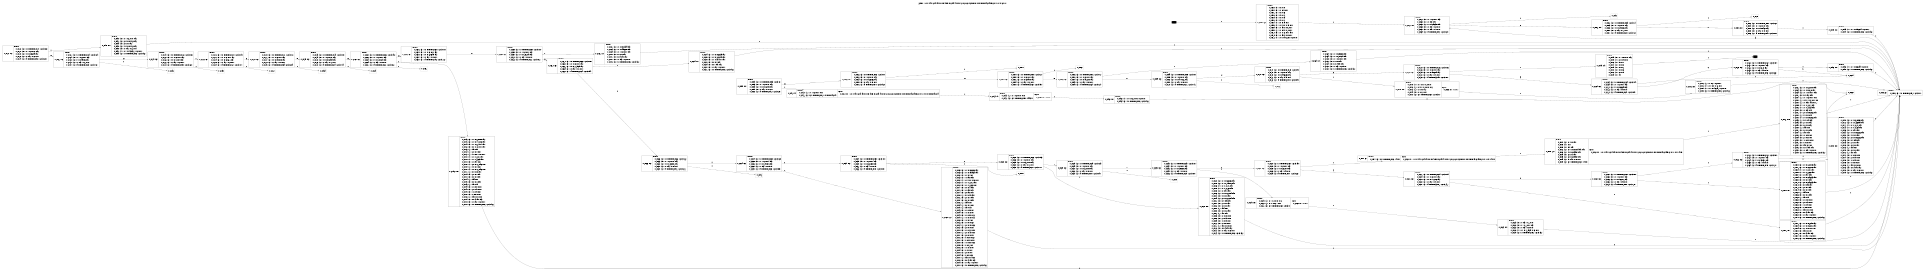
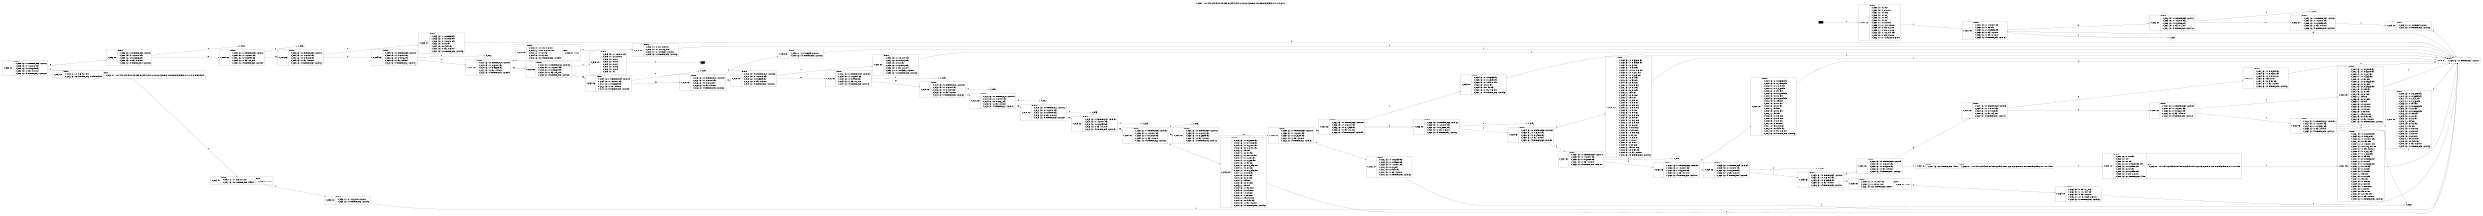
edge "0x401452 [25]" -> "0x4016d9": now "0x401452 [25]" -> "0x40146b [25]"
